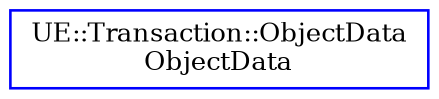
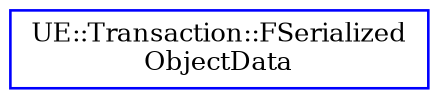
node "UE::Transaction::ObjectData ObjectData": label "UE::Transaction::ObjectData ObjectData" -> "UE::Transaction::FSerialized ObjectData"
